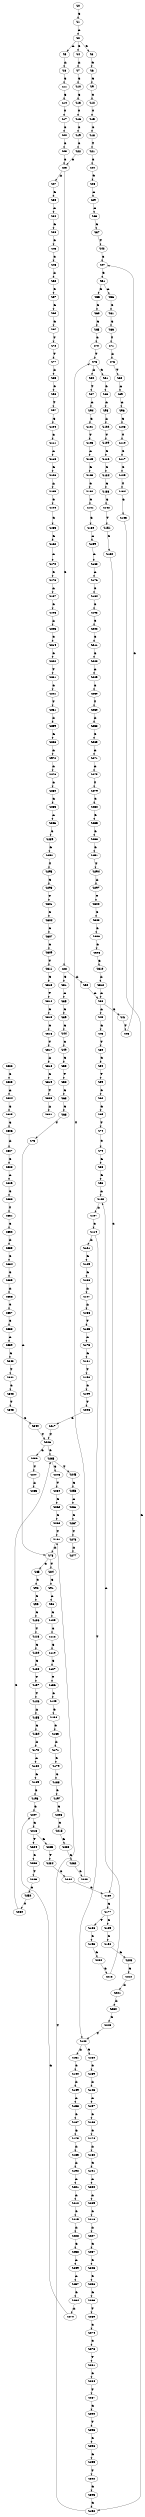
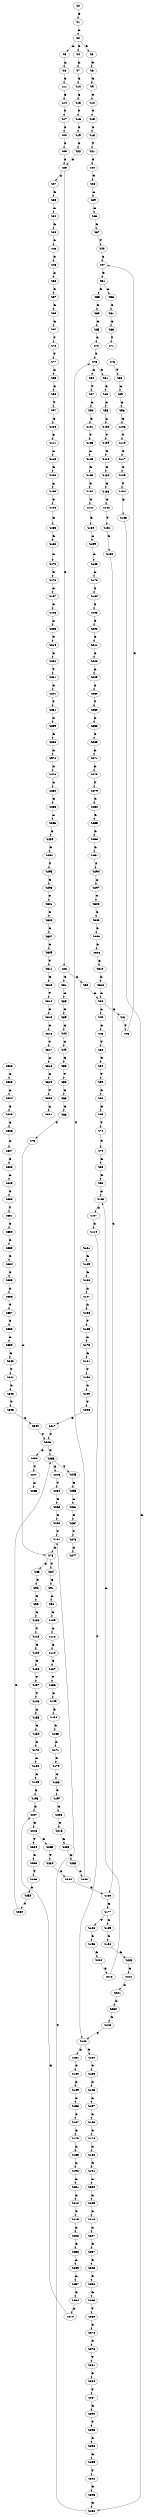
edge "S71" -> "S76": removed, label "A"
edge "S114" -> "S121": removed, label "A"
